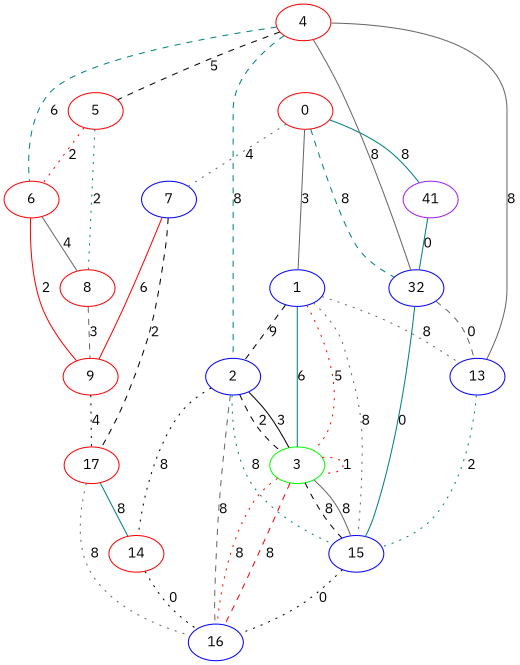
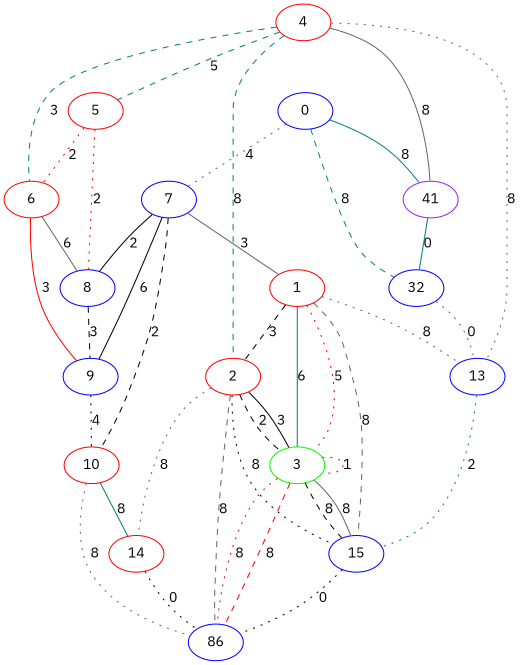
edge "4" -- "5": color black -> teal
edge "4" -- "6": label "6" -> "3"
node "0": color red -> blue
edge "4" -- "13": style solid -> dotted
edge "4" -- "32": now "4" -- "41"
edge "5" -- "8": color teal -> red
edge "0" -- "1": now "7" -- "1"
edge "7" -- "8": added, label "2"
edge "6" -- "8": label "4" -> "6"
edge "6" -- "9": label "2" -> "3"
node "8": color red -> blue
node "1": color blue -> red
edge "7" -- "9": color red -> black
edge "32" -- "13": style dashed -> dotted
edge "8" -- "9": color gray40 -> black
edge "1" -- "2": label "9" -> "3"
node "9": color red -> blue
node "2": color blue -> red
edge "1" -- "15": style dotted -> dashed
edge "32" -- "15": removed, label "0"
edge "2" -- "14": color black -> gray40
node "17": label "17" -> "10"
edge "2" -- "15": color teal -> black
node "16": label "16" -> "86"
